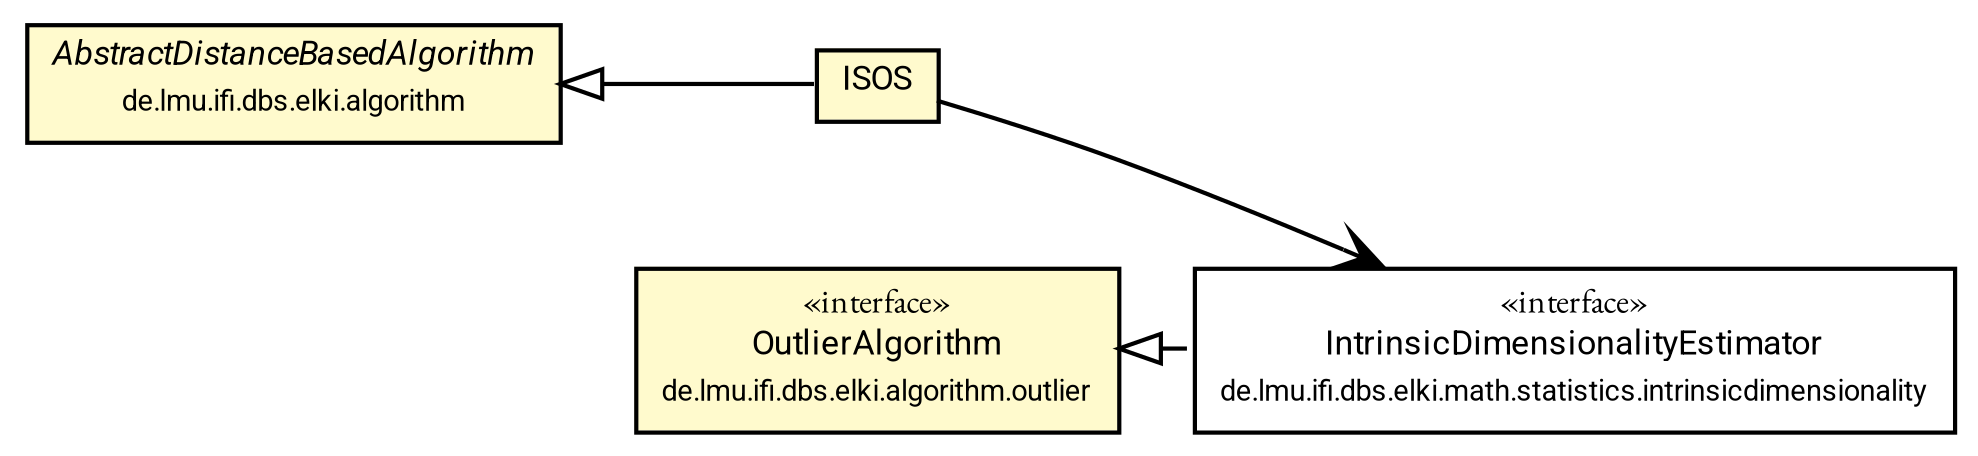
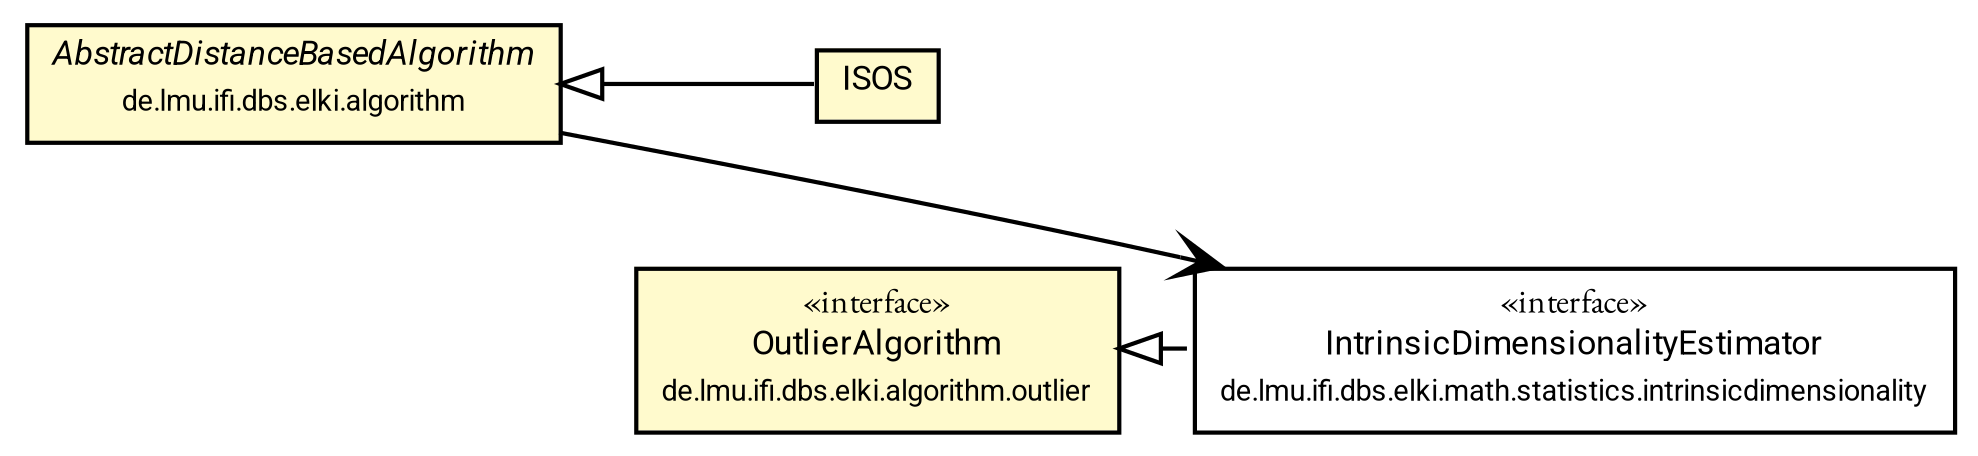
edge "ISOS" -> "IntrinsicDimensionalityEstimator": now "AbstractDistanceBasedAlgorithm" -> "IntrinsicDimensionalityEstimator"
